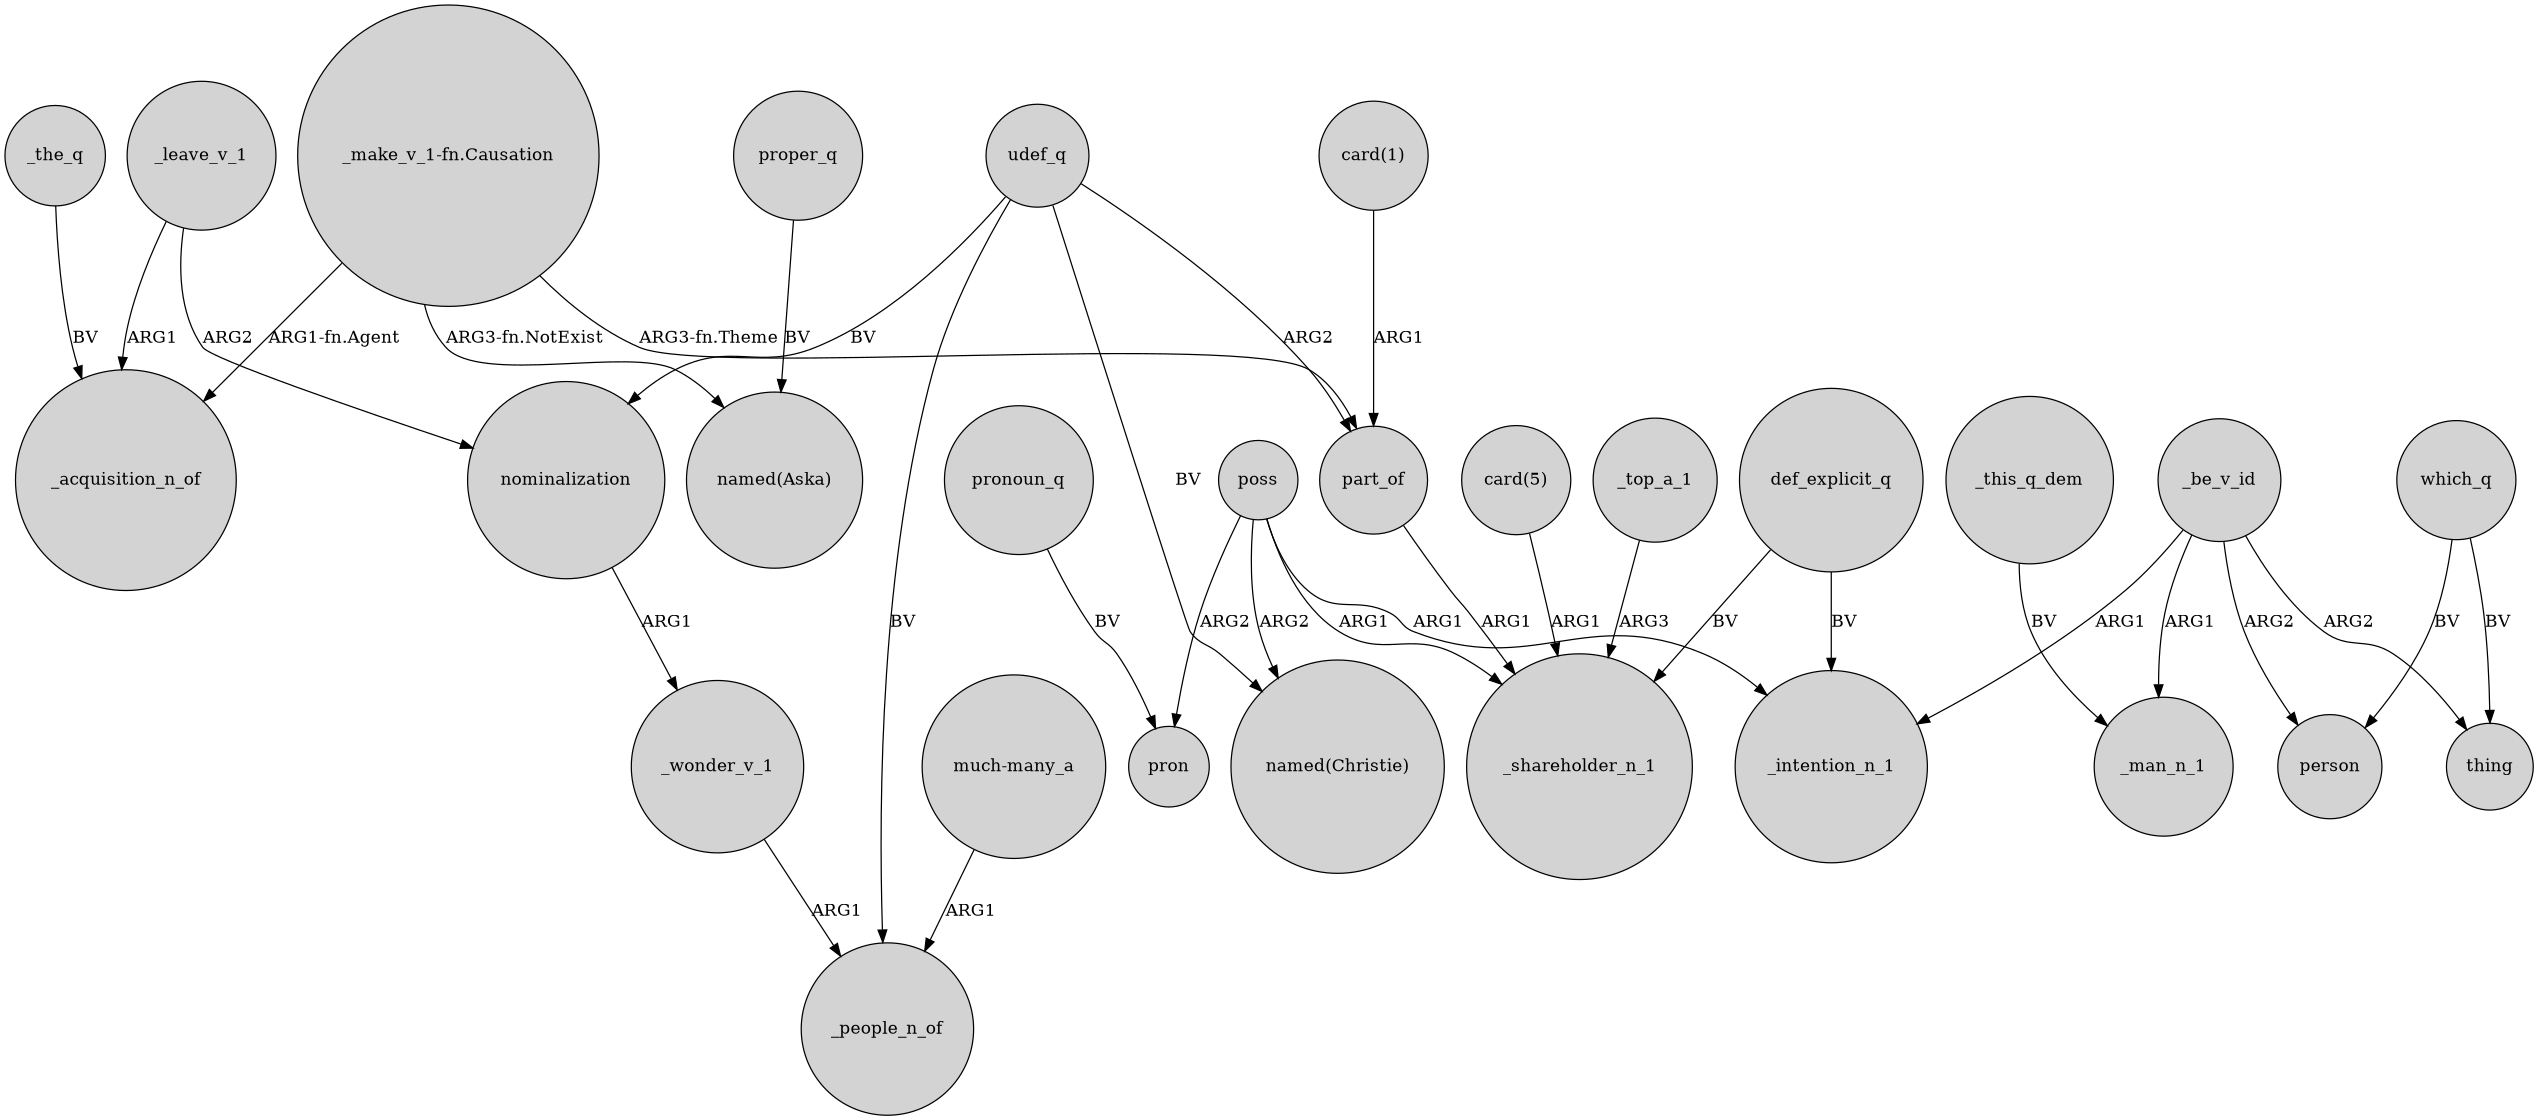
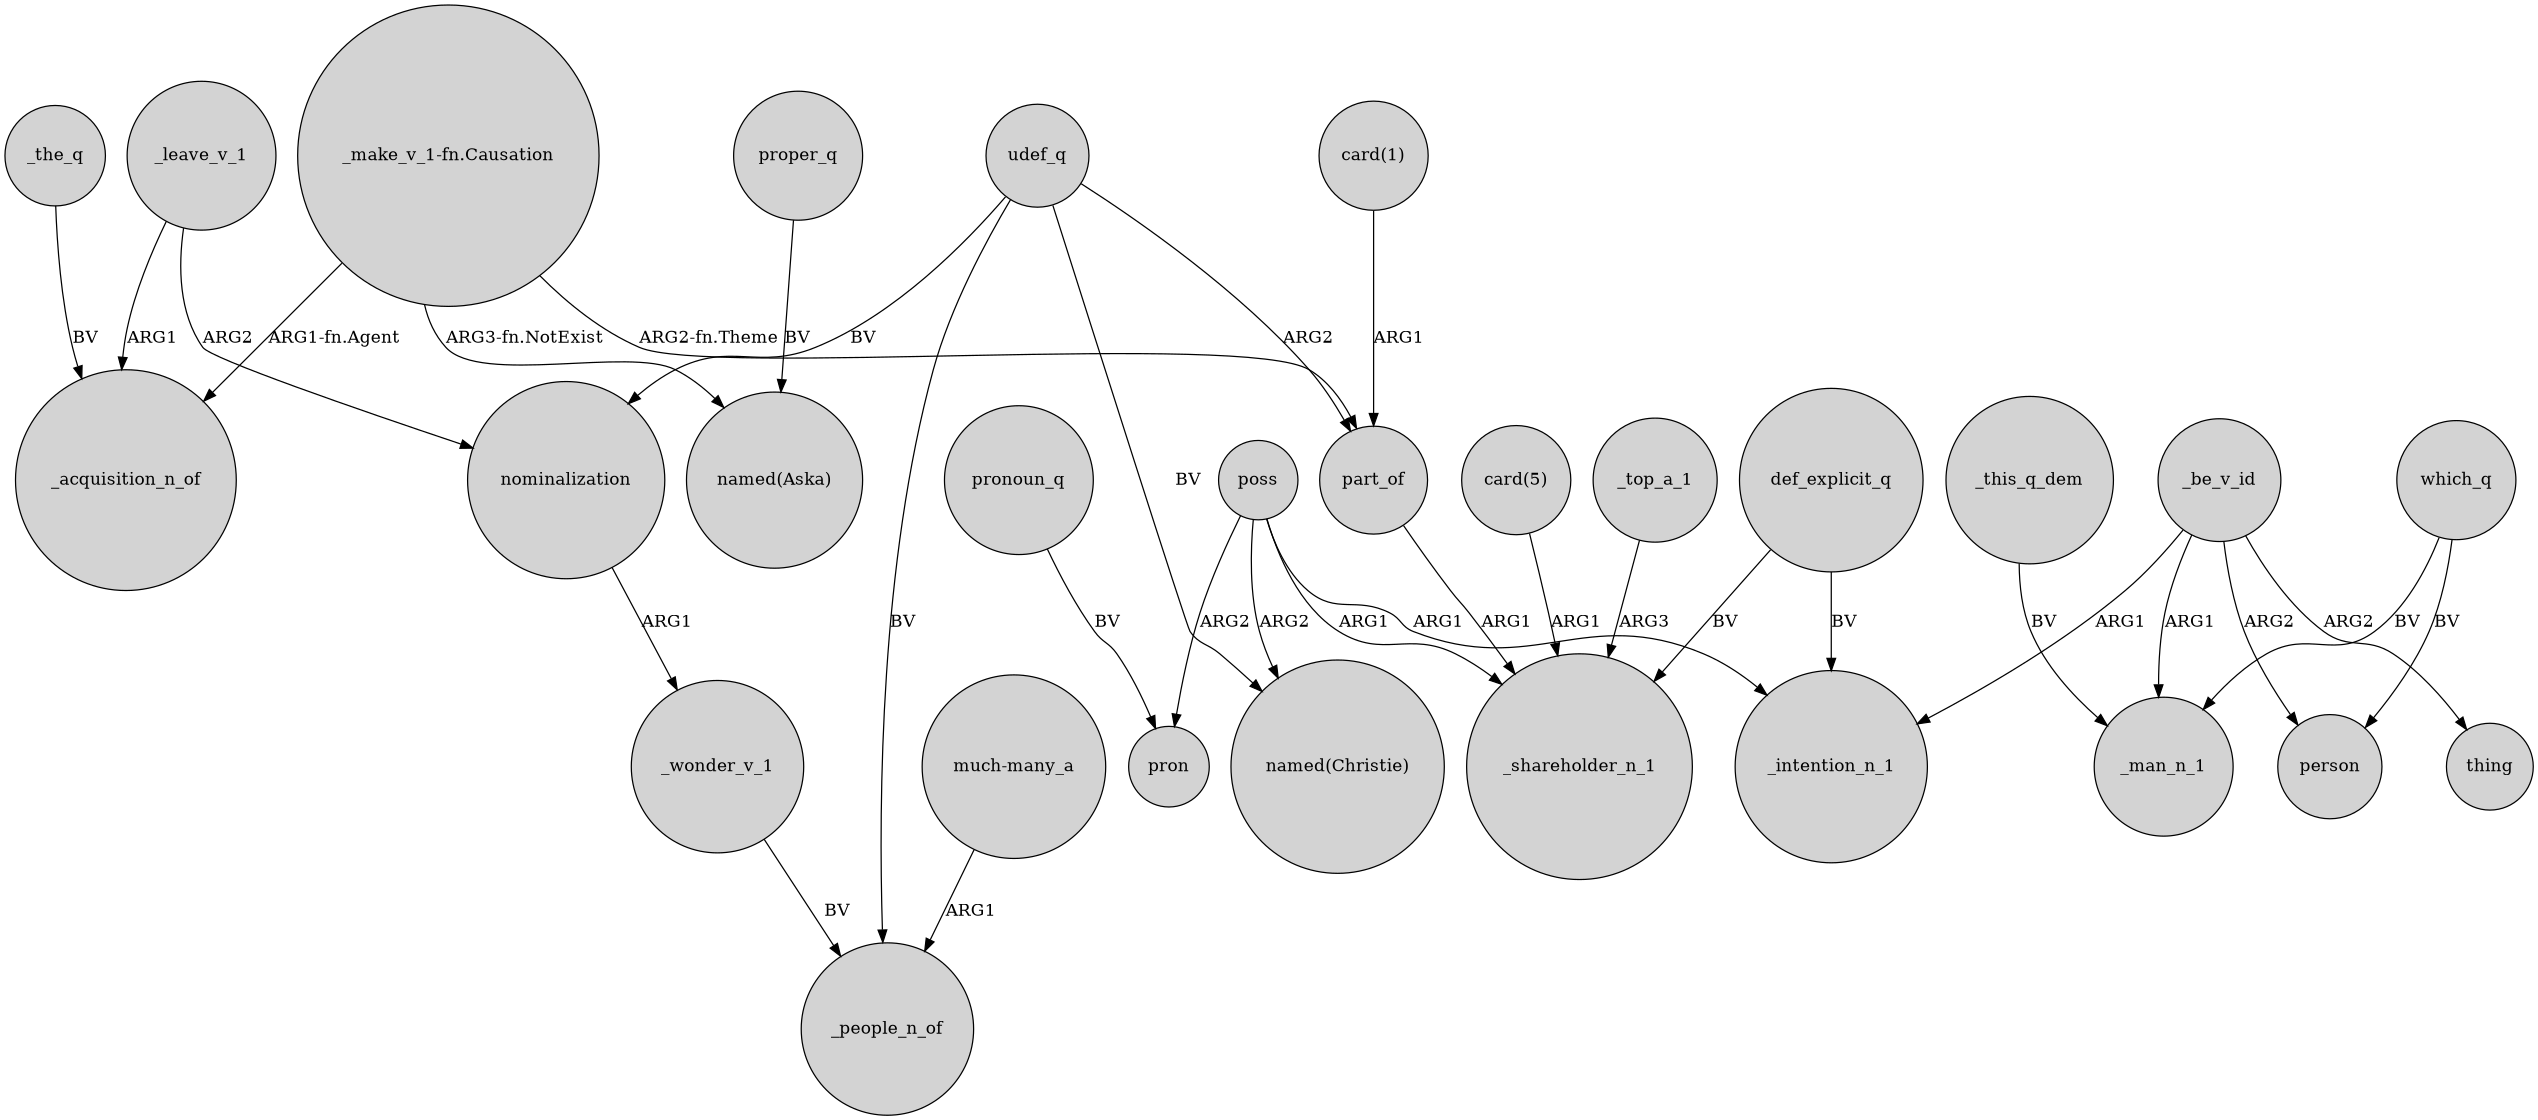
edge "_make_v_1-fn.Causation" -> "part_of": label "ARG3-fn.Theme" -> "ARG2-fn.Theme"
edge "which_q" -> "thing": now "which_q" -> "_man_n_1"
edge "_wonder_v_1" -> "_people_n_of": label "ARG1" -> "BV"
